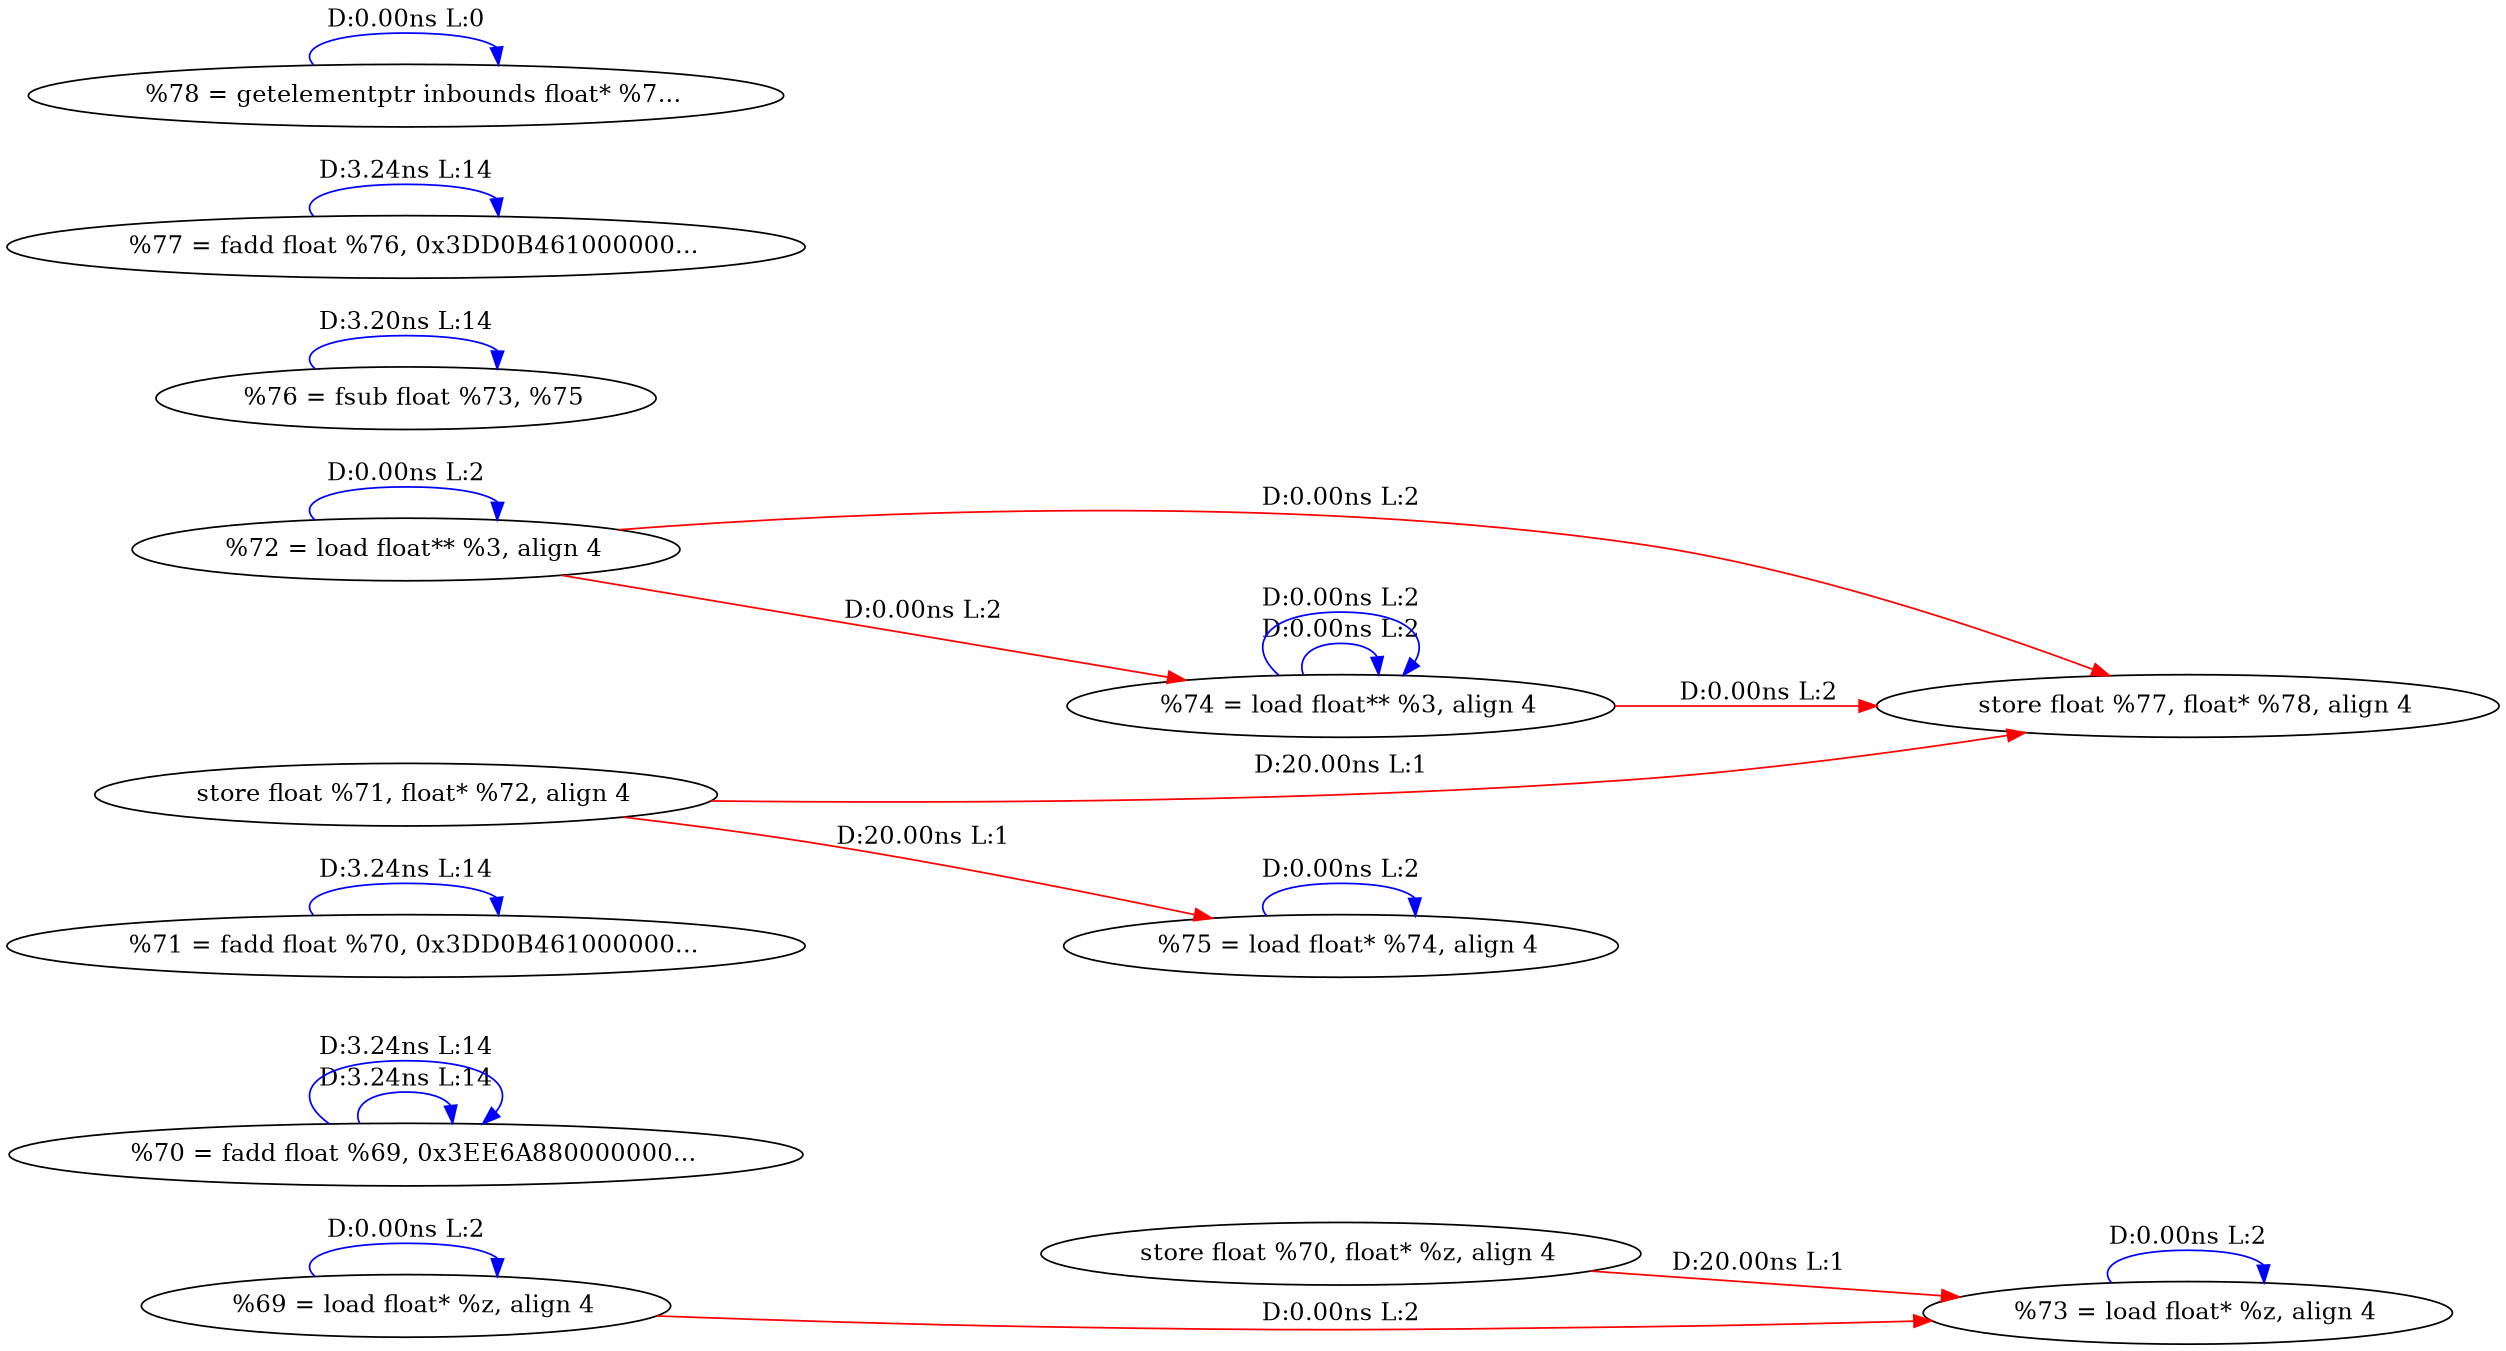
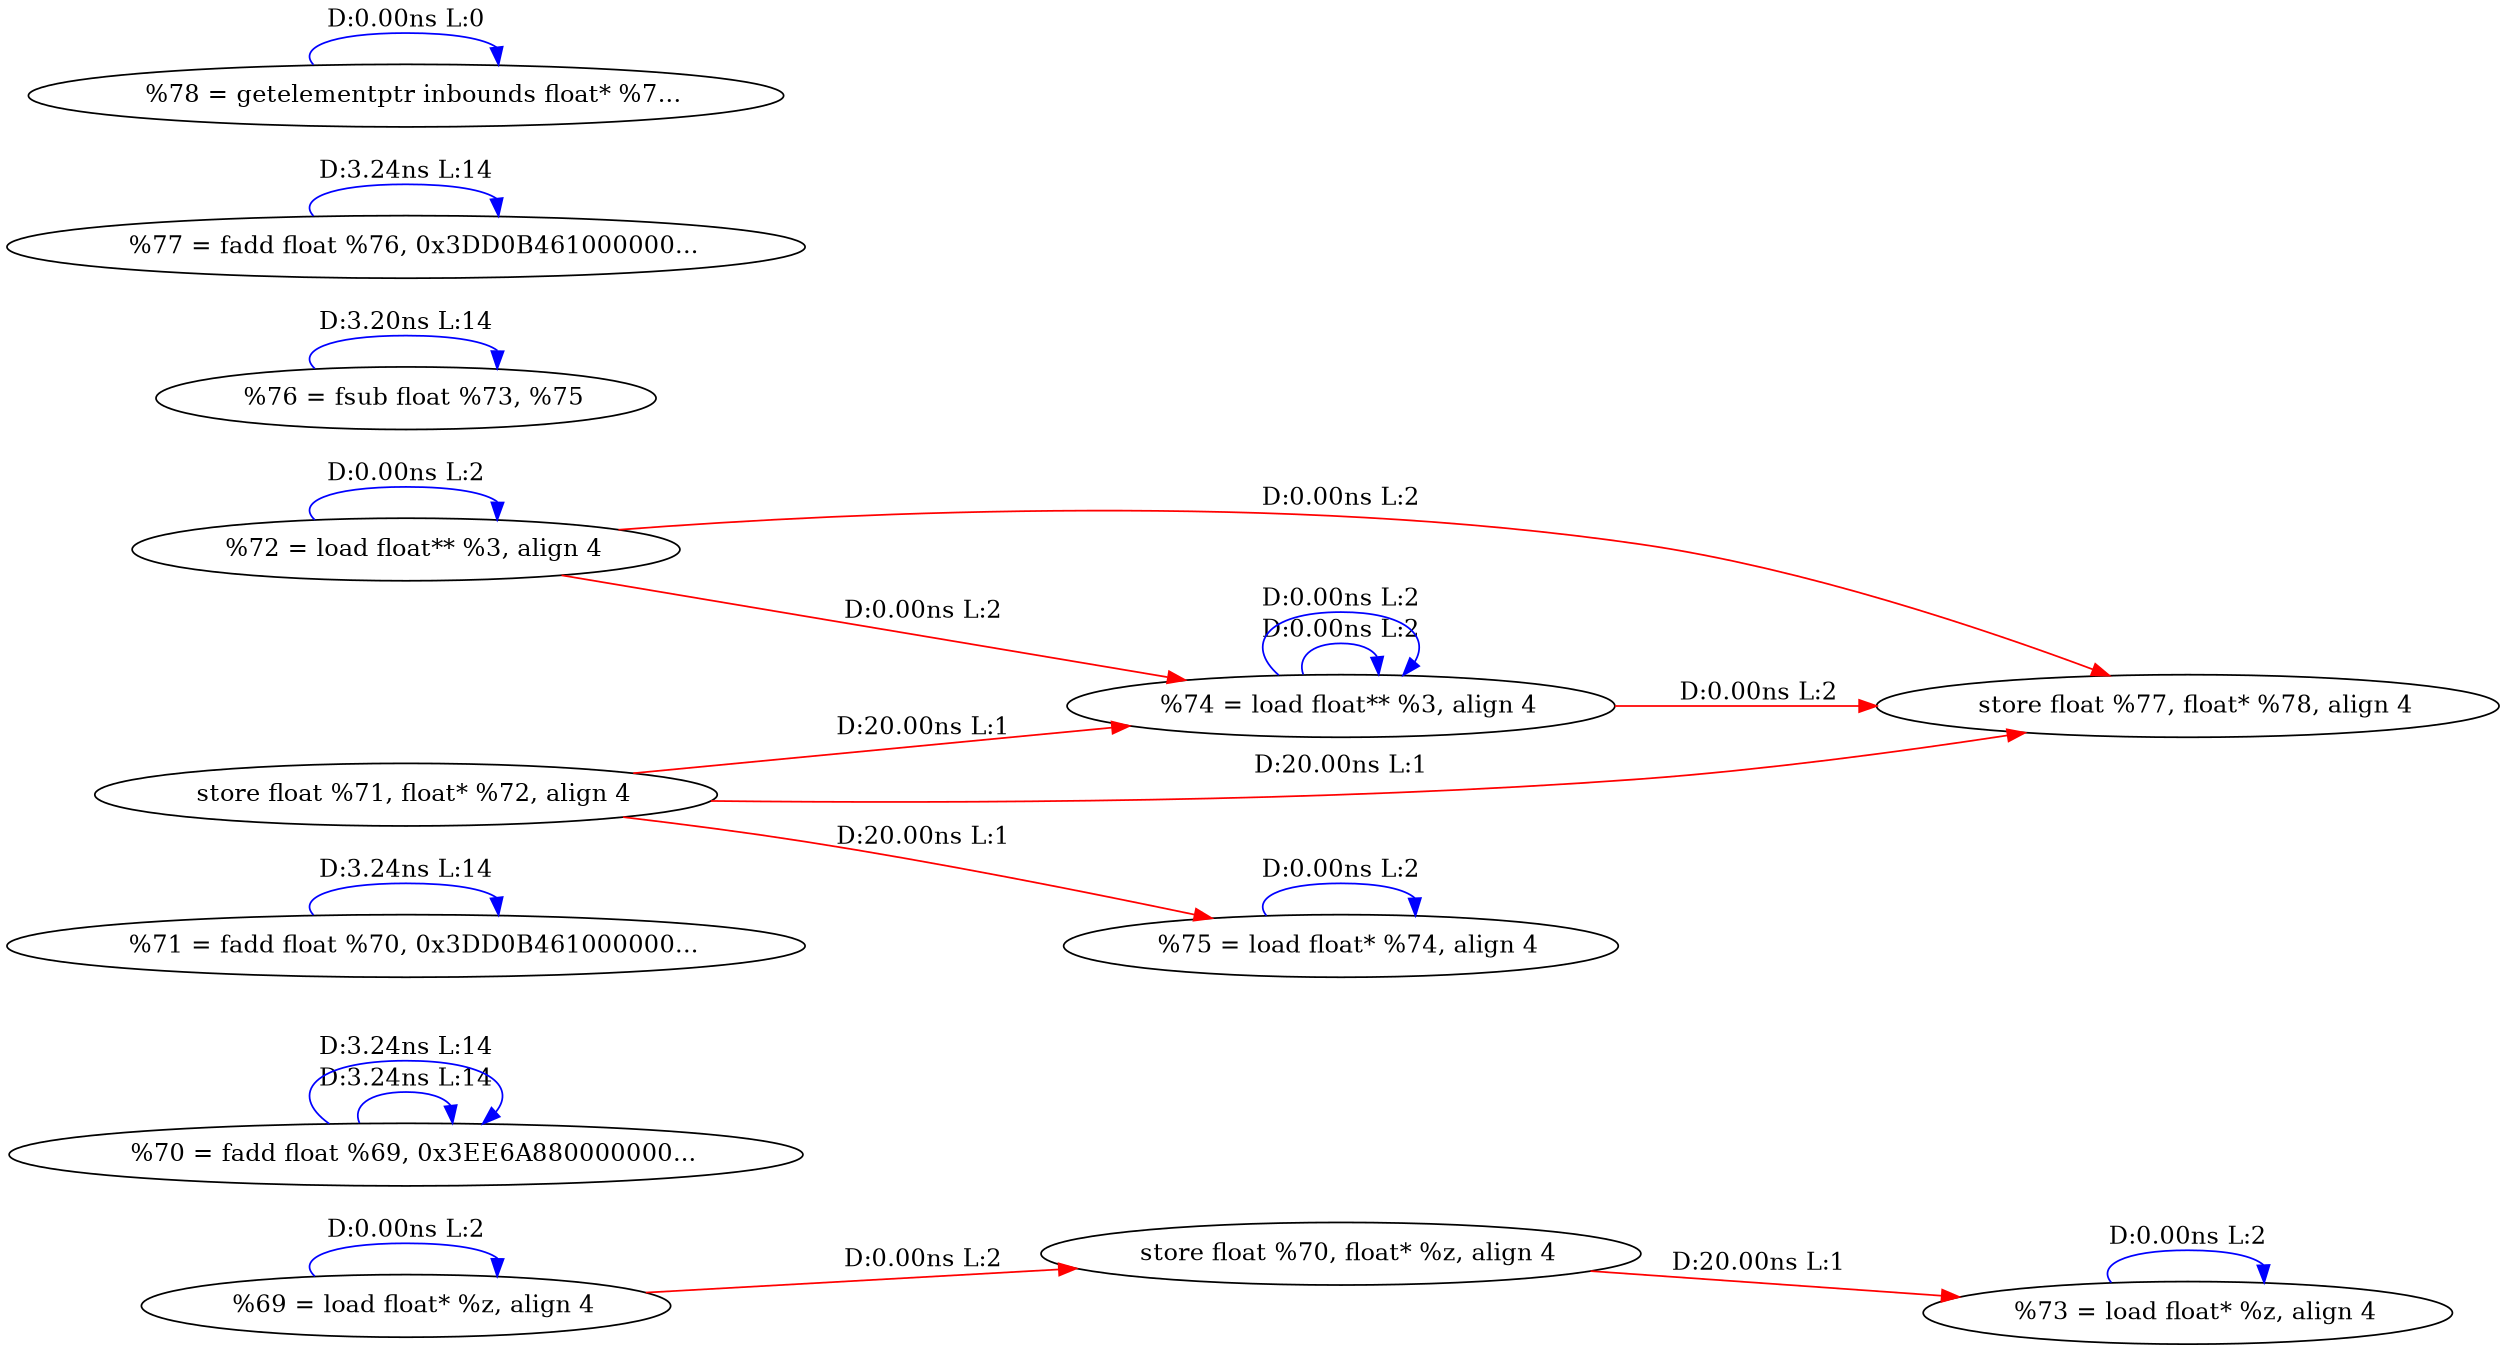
edge "store float %71, float* %72, align 4" -> "%74 = load float** %3, align 4": added, label "D:20.00ns L:1"
edge "%69 = load float* %z, align 4" -> "%73 = load float* %z, align 4": now "%69 = load float* %z, align 4" -> "store float %70, float* %z, align 4"
